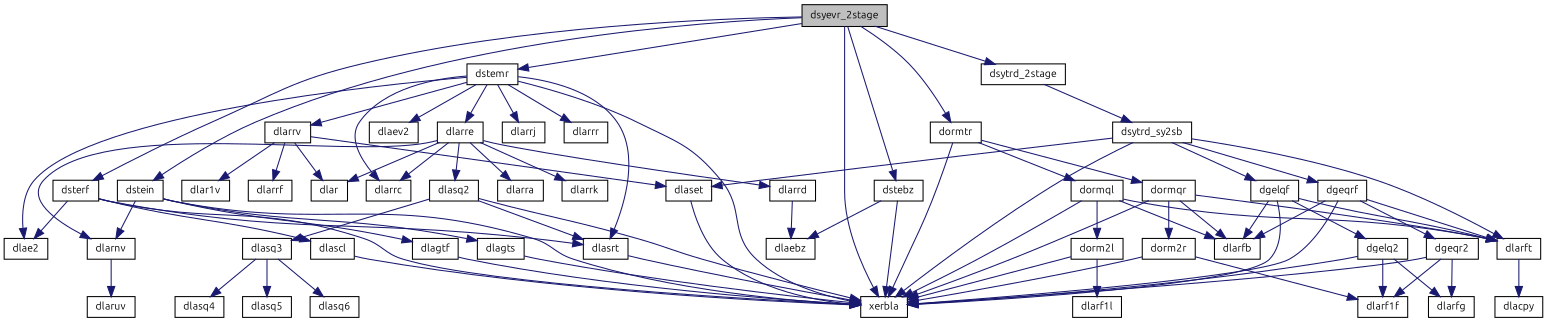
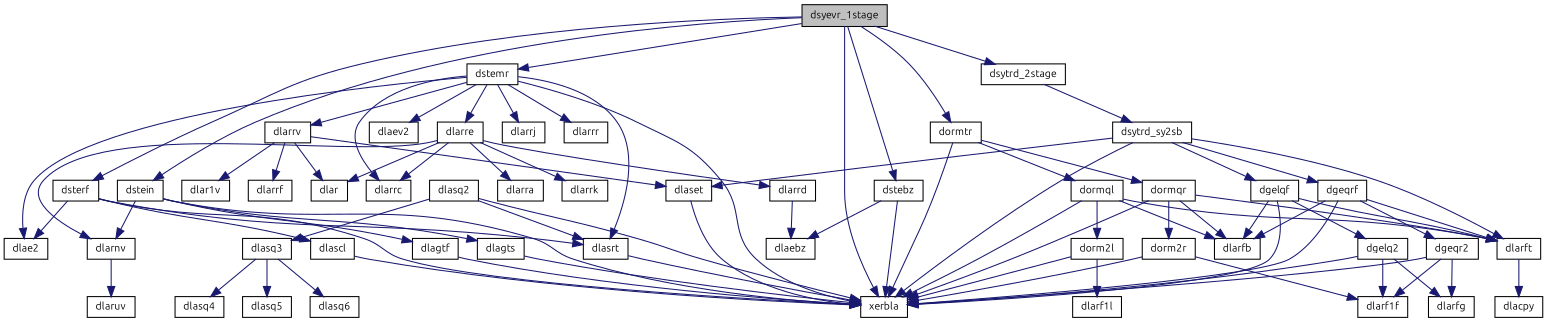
node "dsyevr_2stage": label "dsyevr_2stage" -> "dsyevr_1stage"
edge "dlarre" -> "dlasq2": removed
